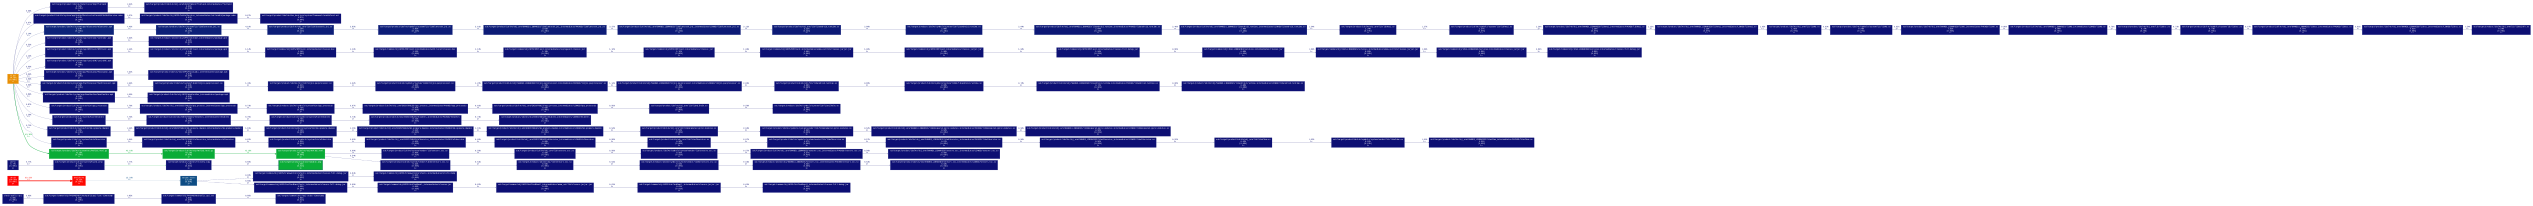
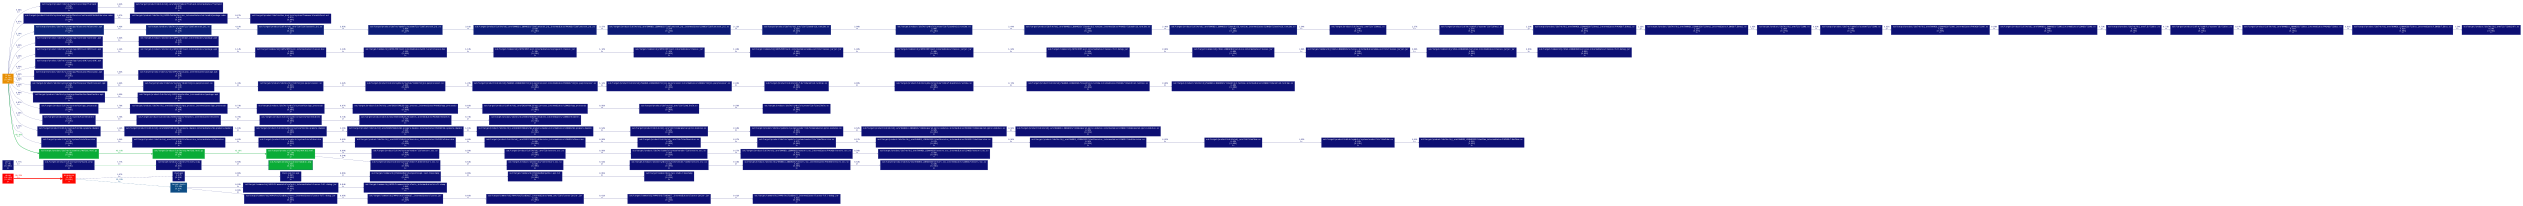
node "checkapi 0.97% (0.00%) 1×": added
